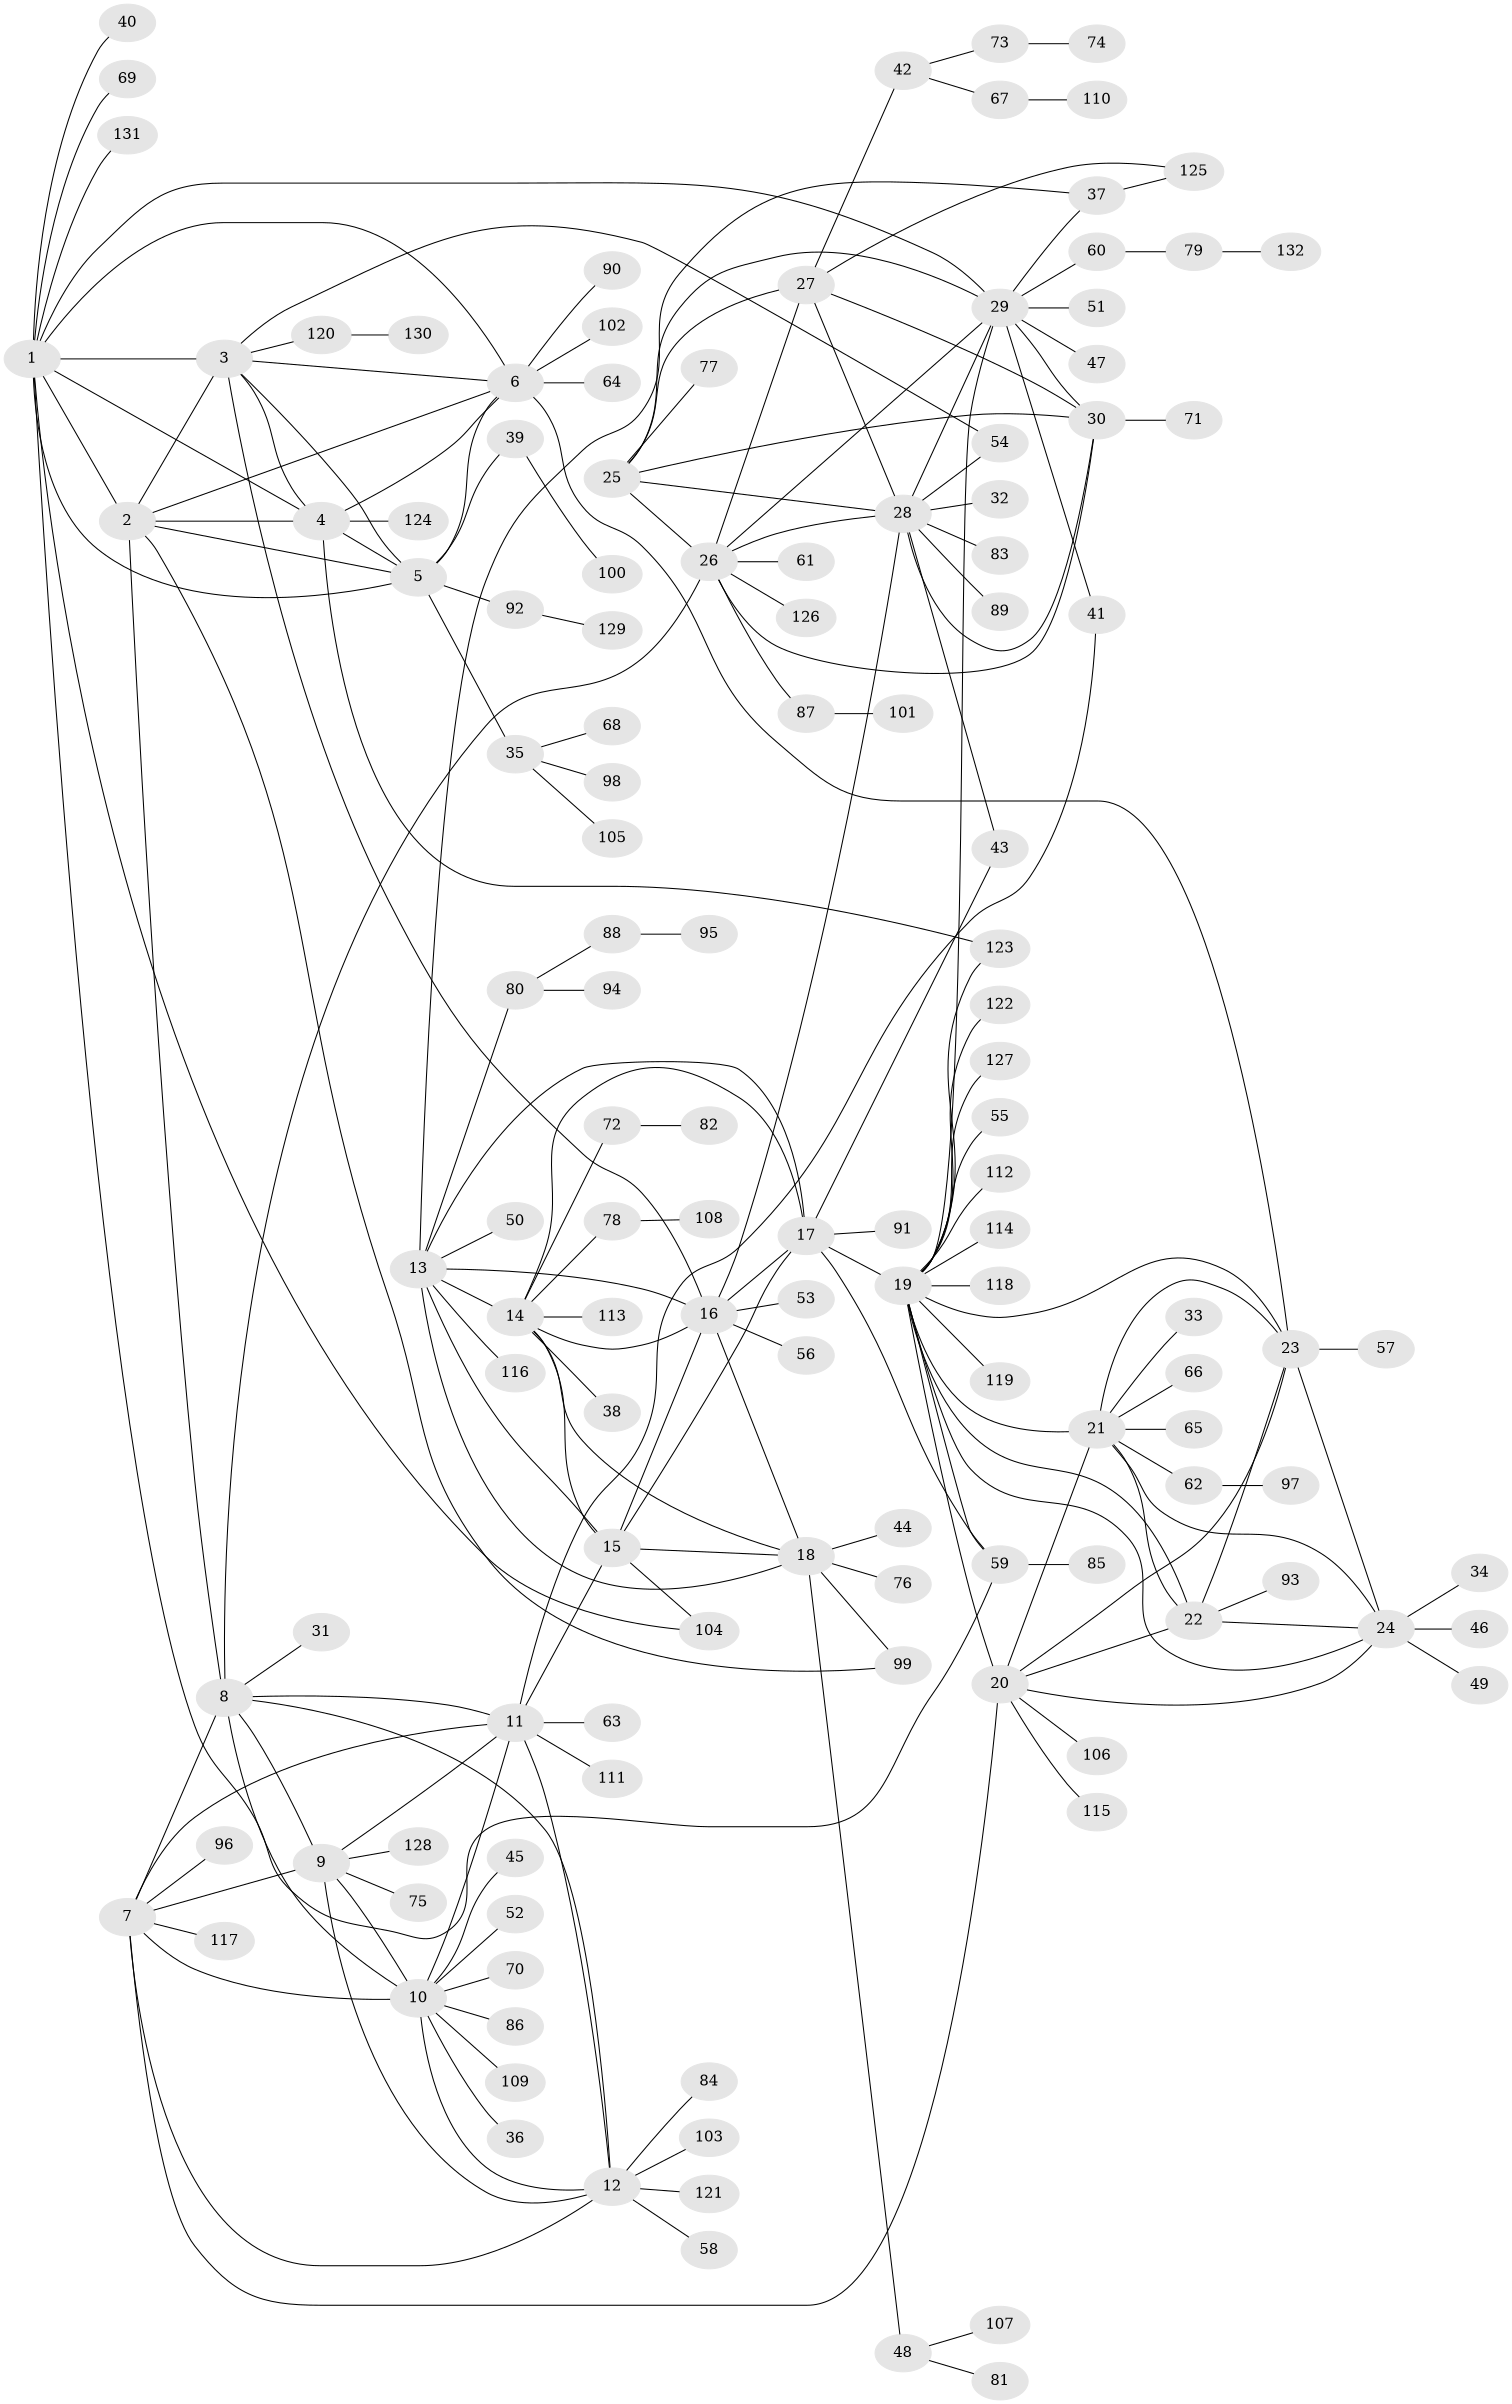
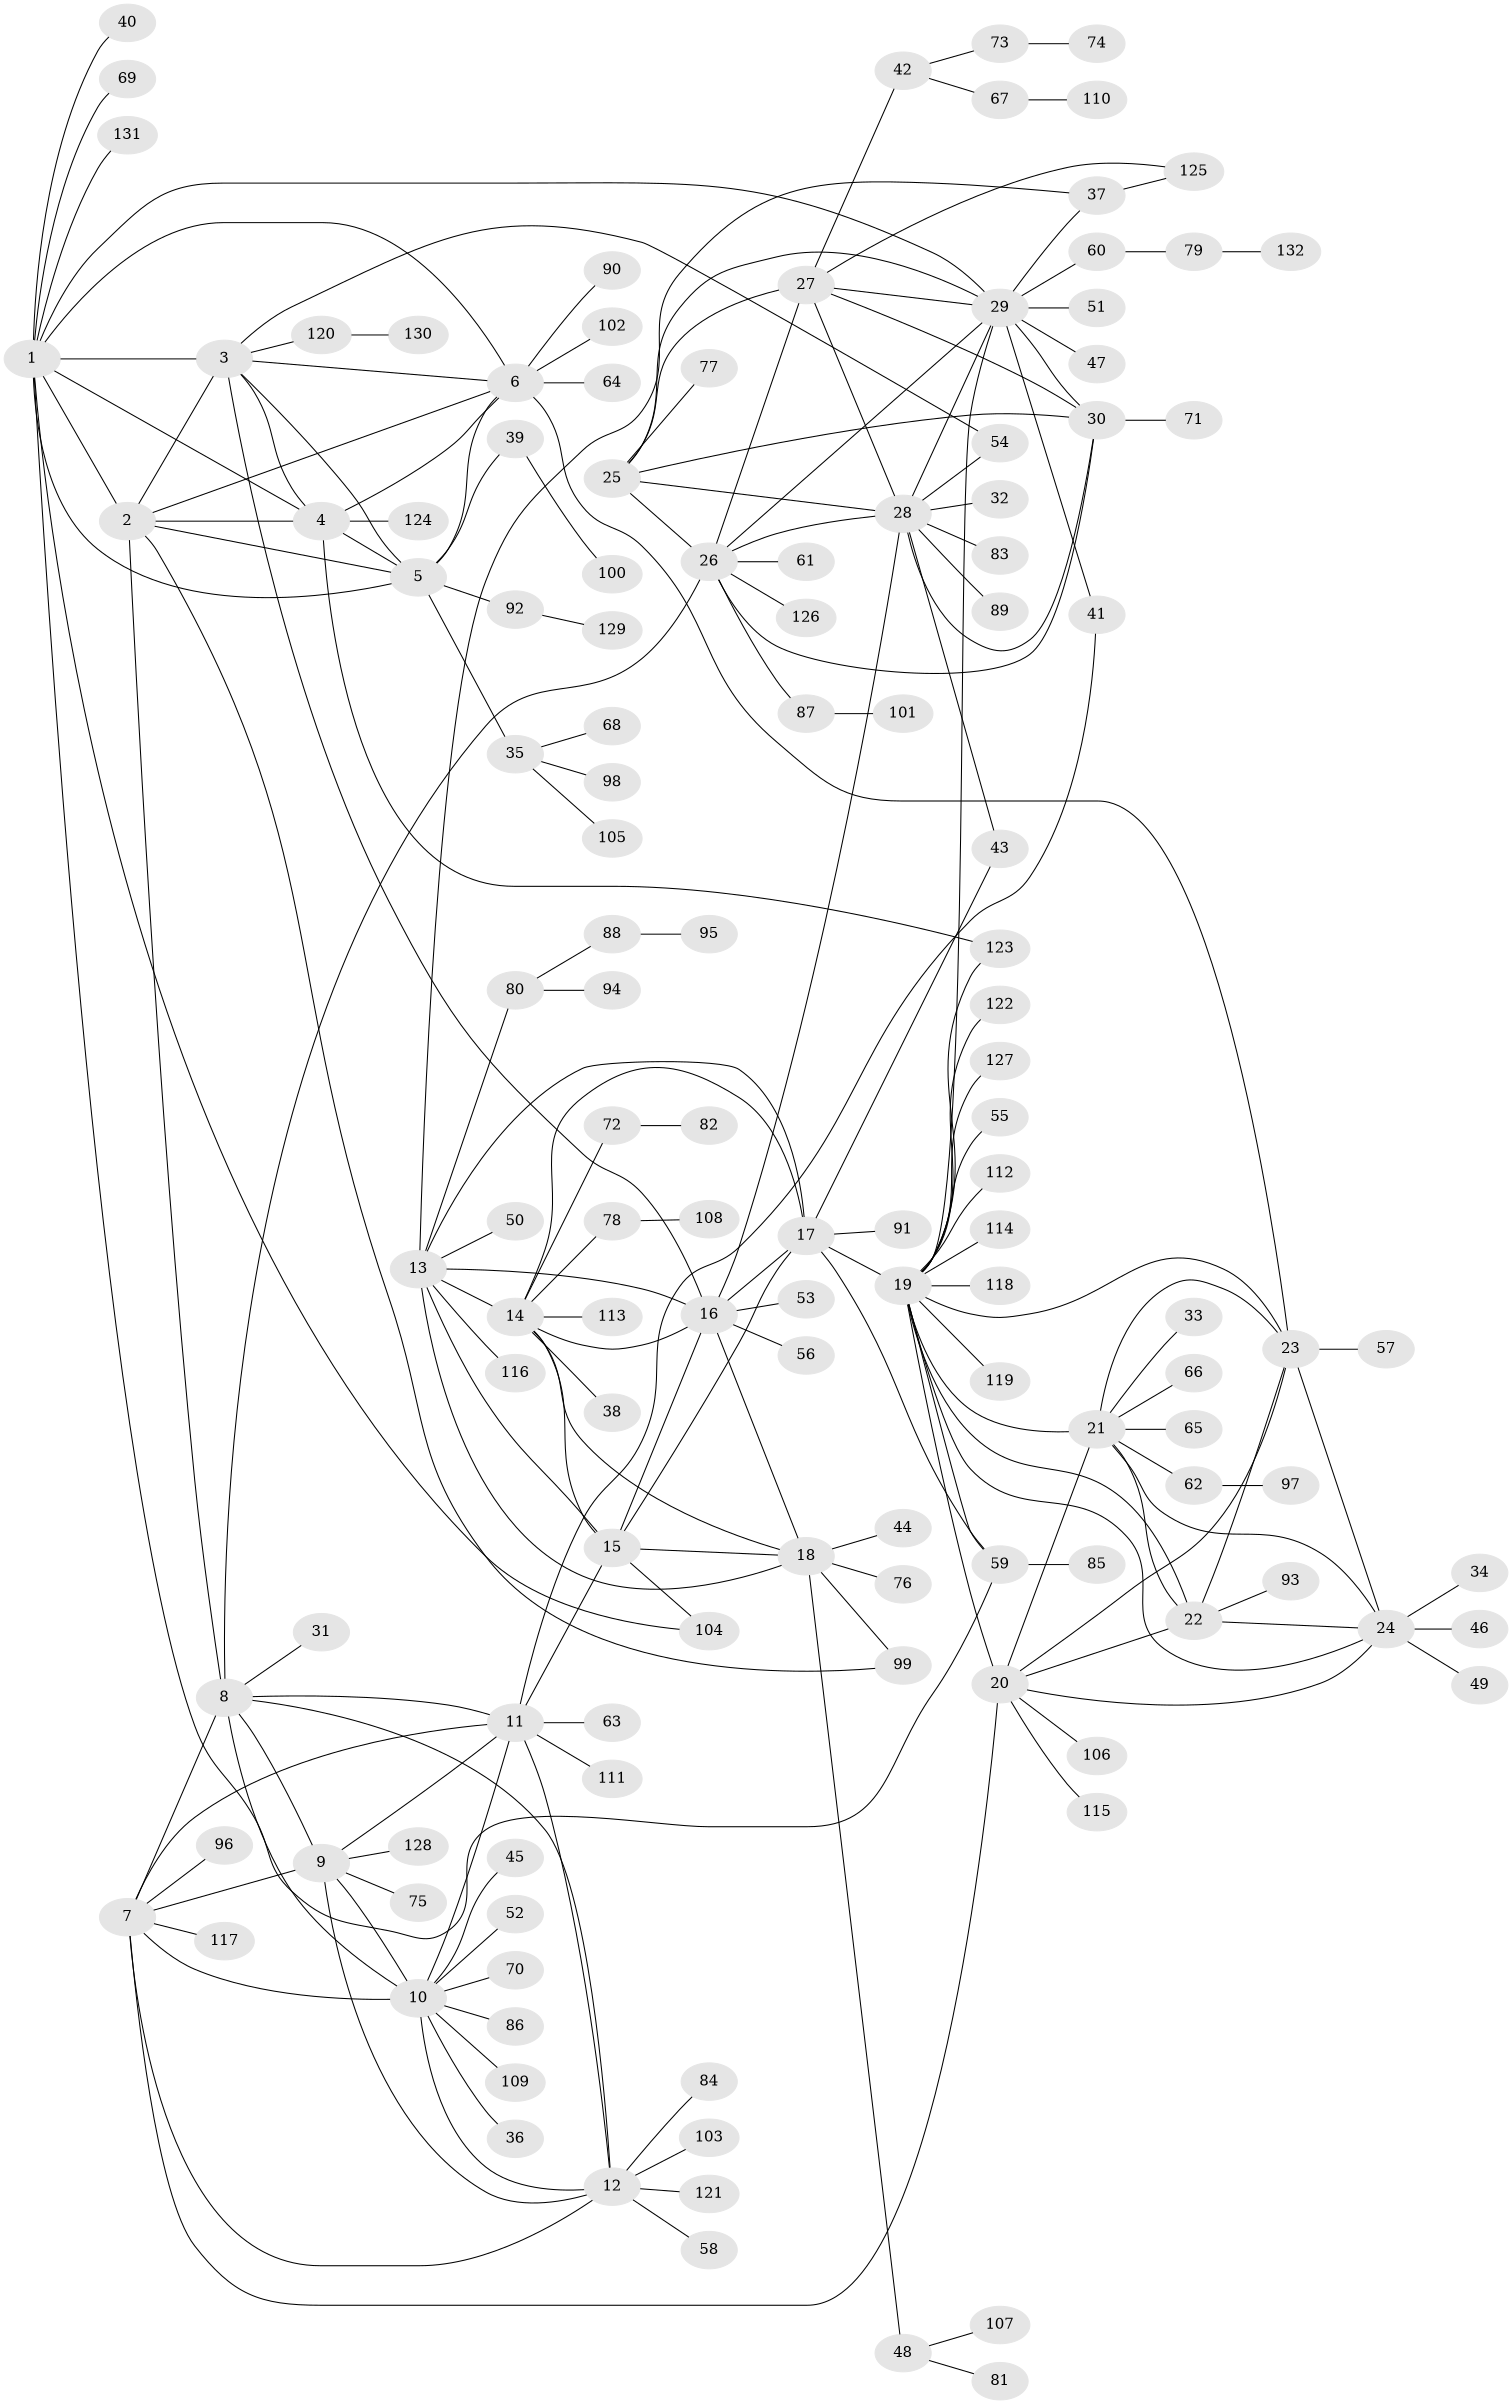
edge "27" -- "29": added
